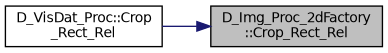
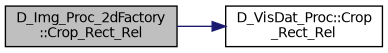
edge "D_VisDat_Proc::Crop _Rect_Rel" -> "D_Img_Proc_2dFactory ::Crop_Rect_Rel": reversed
